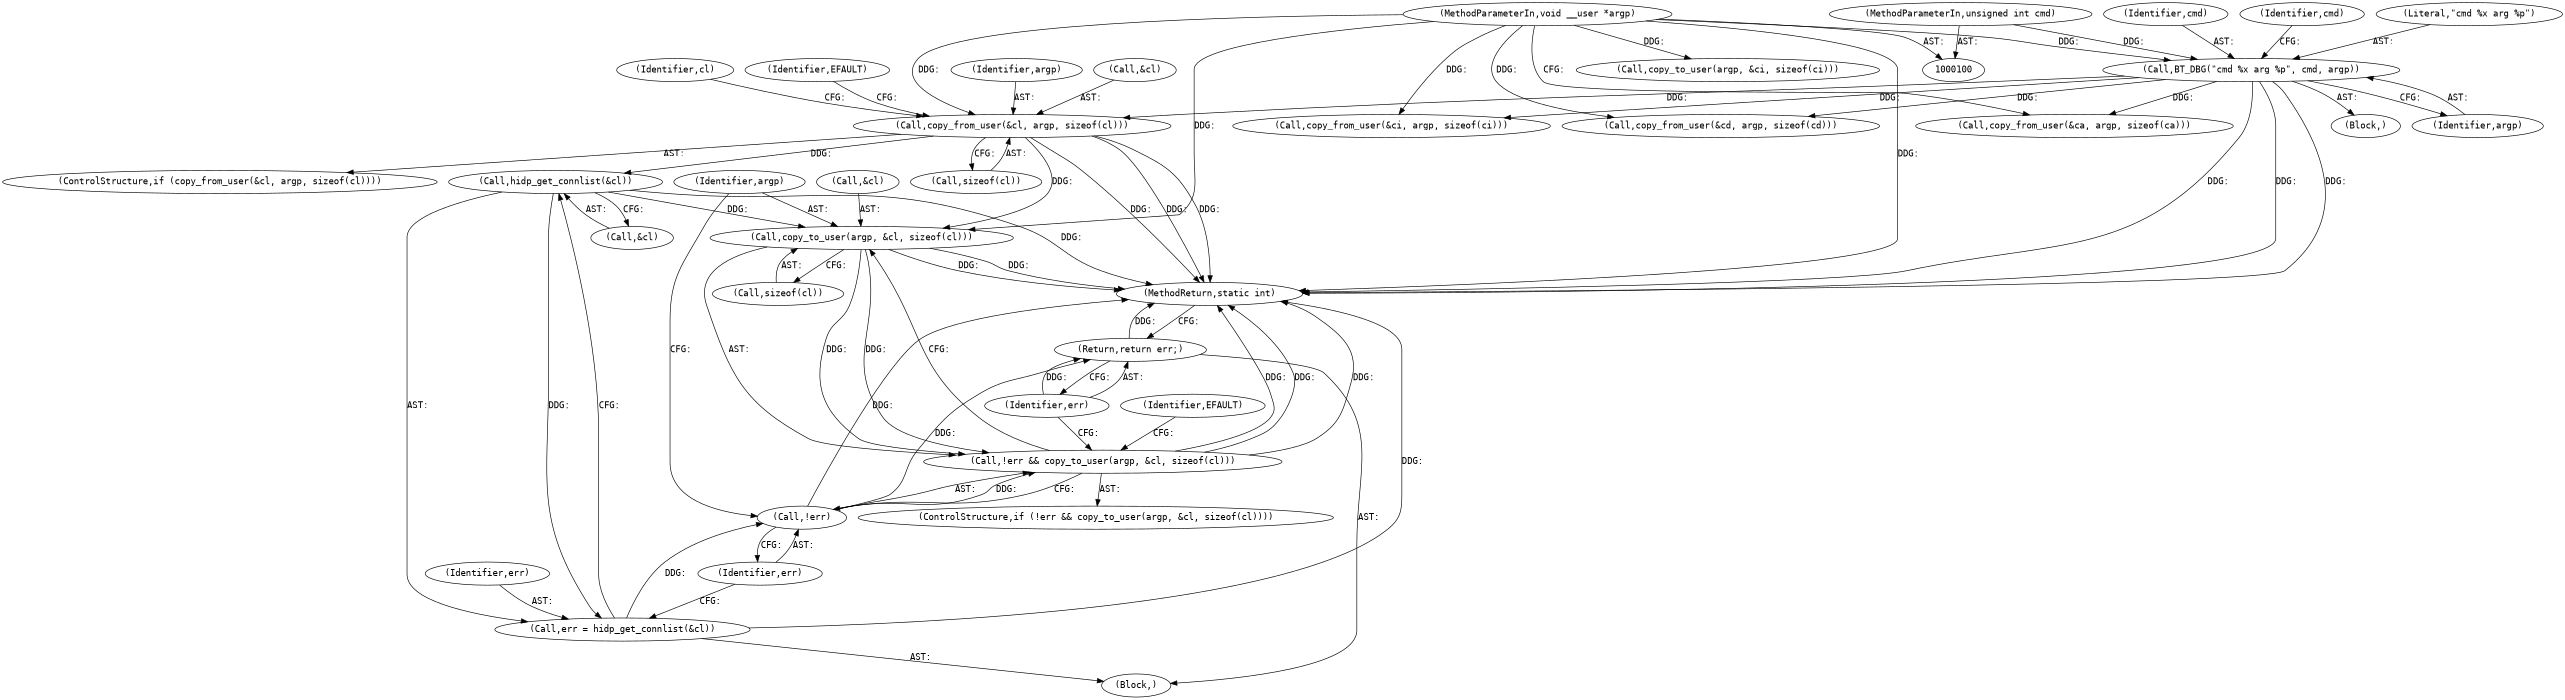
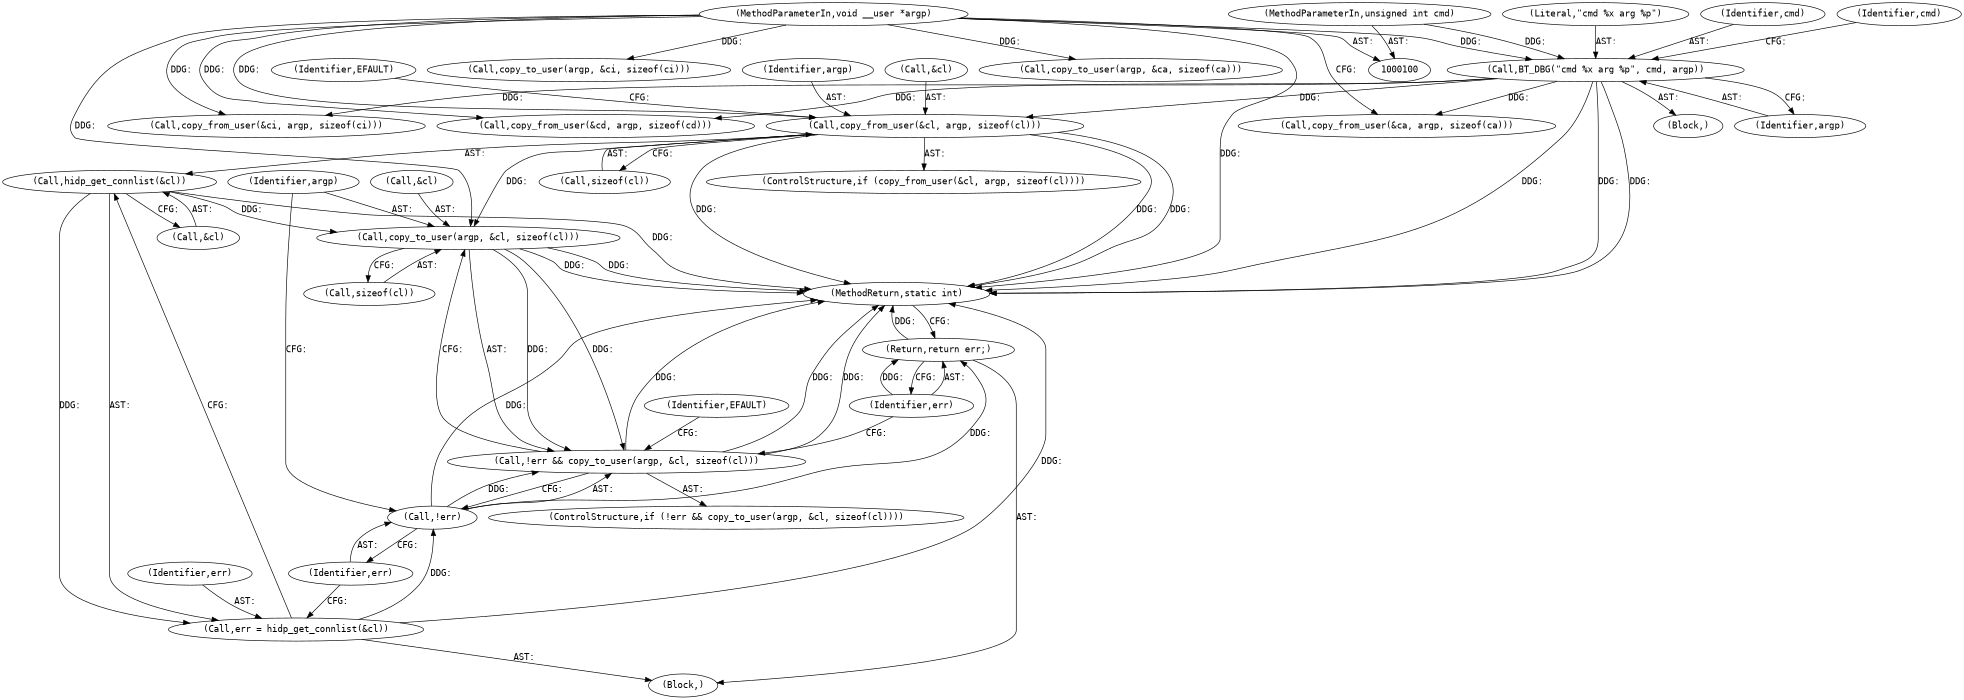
node "(Identifier,cl)": removed
node "(Call,copy_to_user(argp, &ca, sizeof(ca)))": added
edge "(Call,copy_from_user(&cl, argp, sizeof(cl)))" -> "(Call,hidp_get_connlist(&cl))": label "DDG: " -> "AST: "
